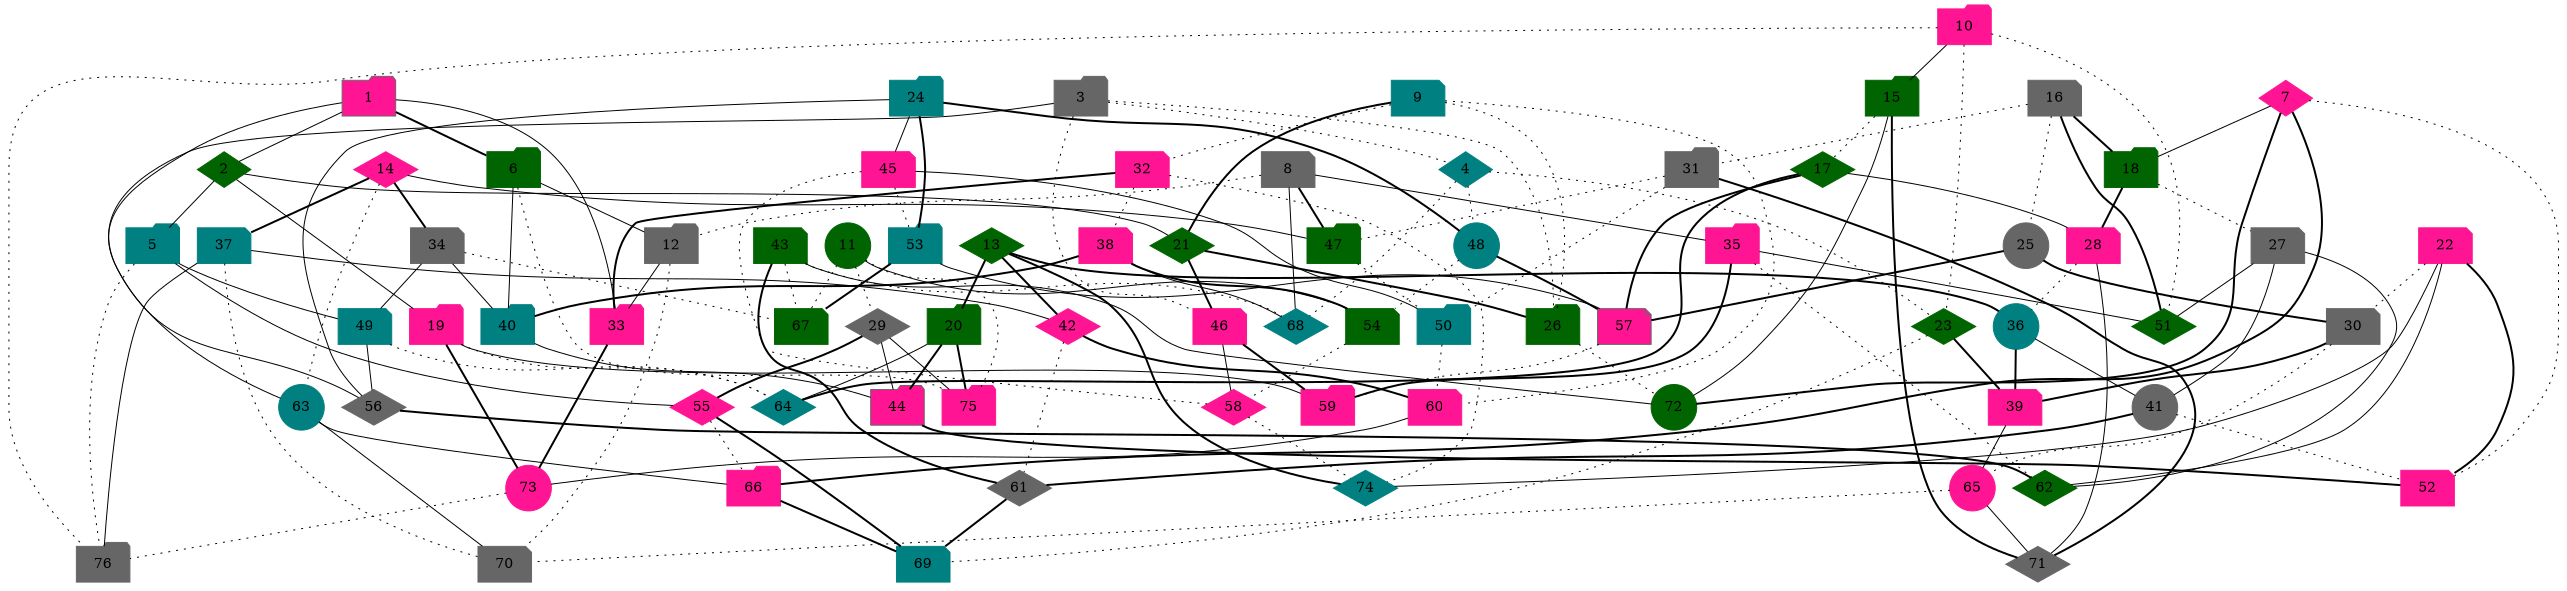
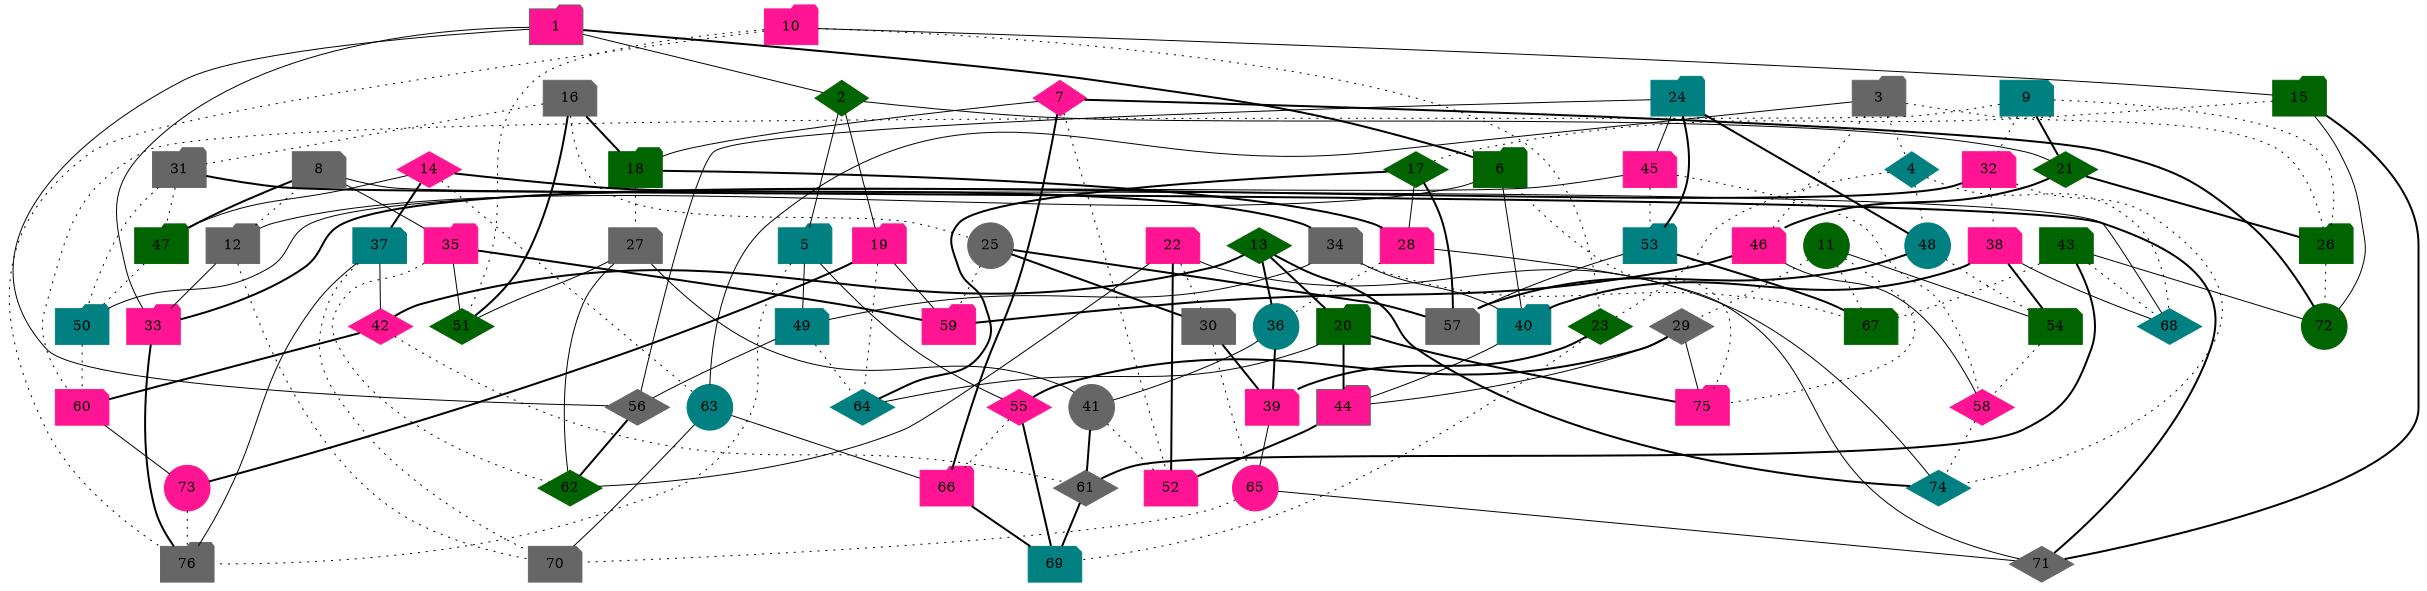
node "57": fillcolor deeppink -> gray40
edge "57" -- "59": now "25" -- "59"
edge "33" -- "73": now "33" -- "76"
